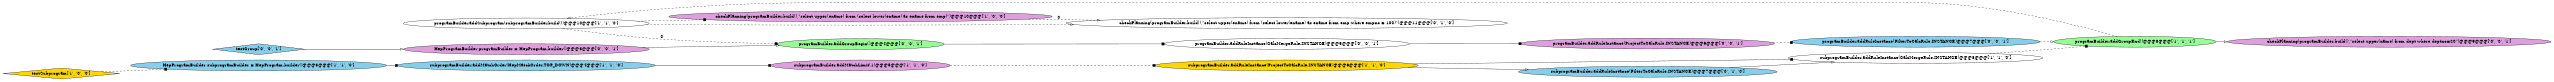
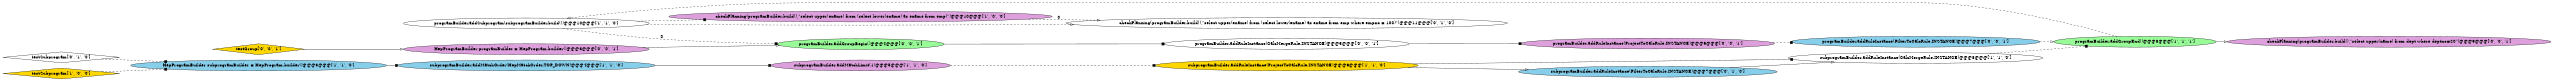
node "testGroup['0', '0', '1']": fillcolor skyblue -> gold
node "testSubprogram['0', '1', '0']": added
